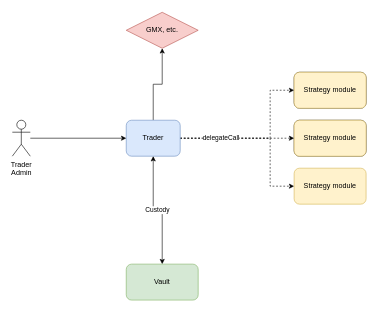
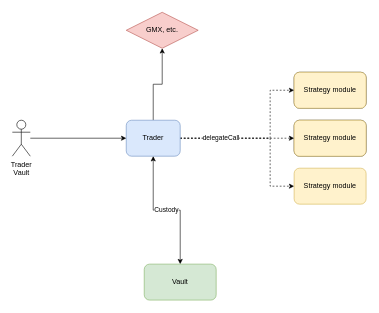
node "Trader Admin": label "Trader Admin" -> "Trader Vault"
node "Vault": moved (162, 282) -> (180, 282)
